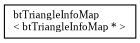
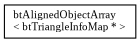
node "btTriangleInfoMap < btTriangleInfoMap * >": label "btTriangleInfoMap < btTriangleInfoMap * >" -> "btAlignedObjectArray < btTriangleInfoMap * >"
